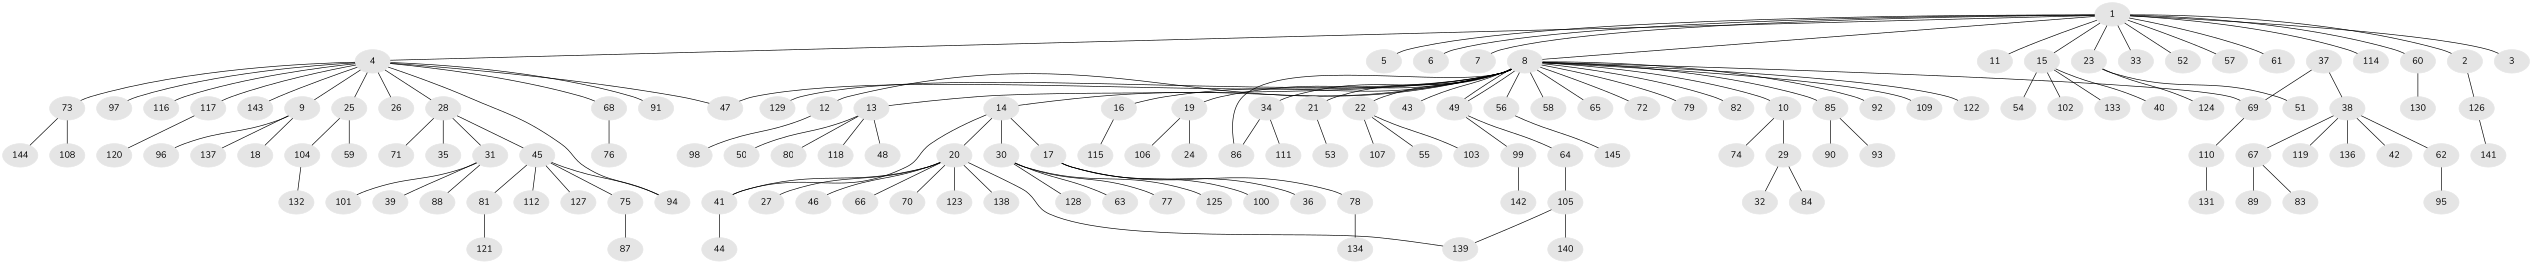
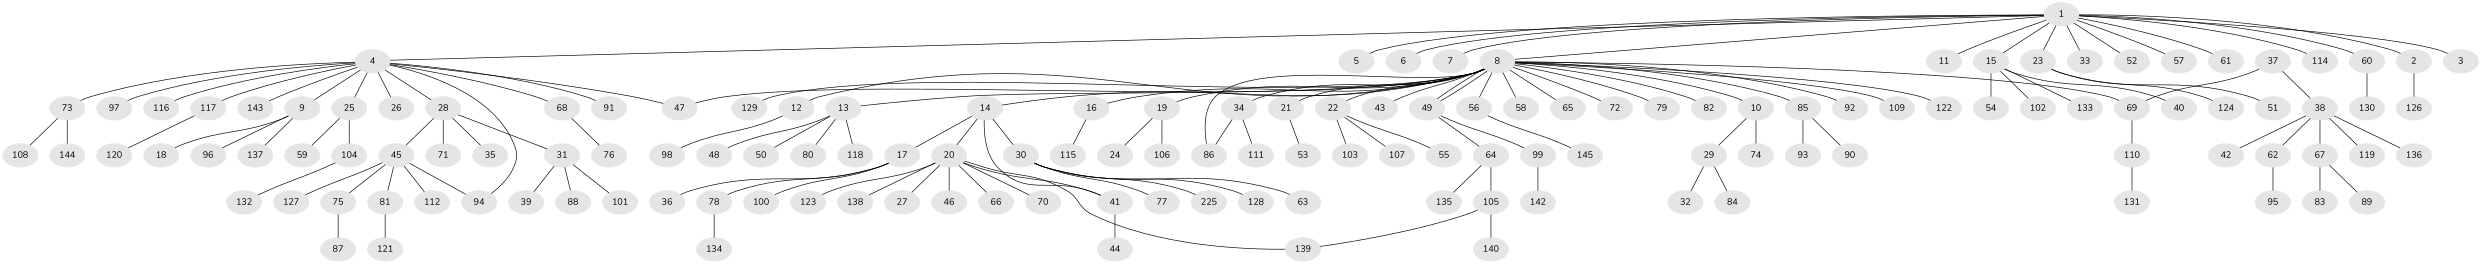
node "141": removed
node "125": label "125" -> "225"
node "135": added
